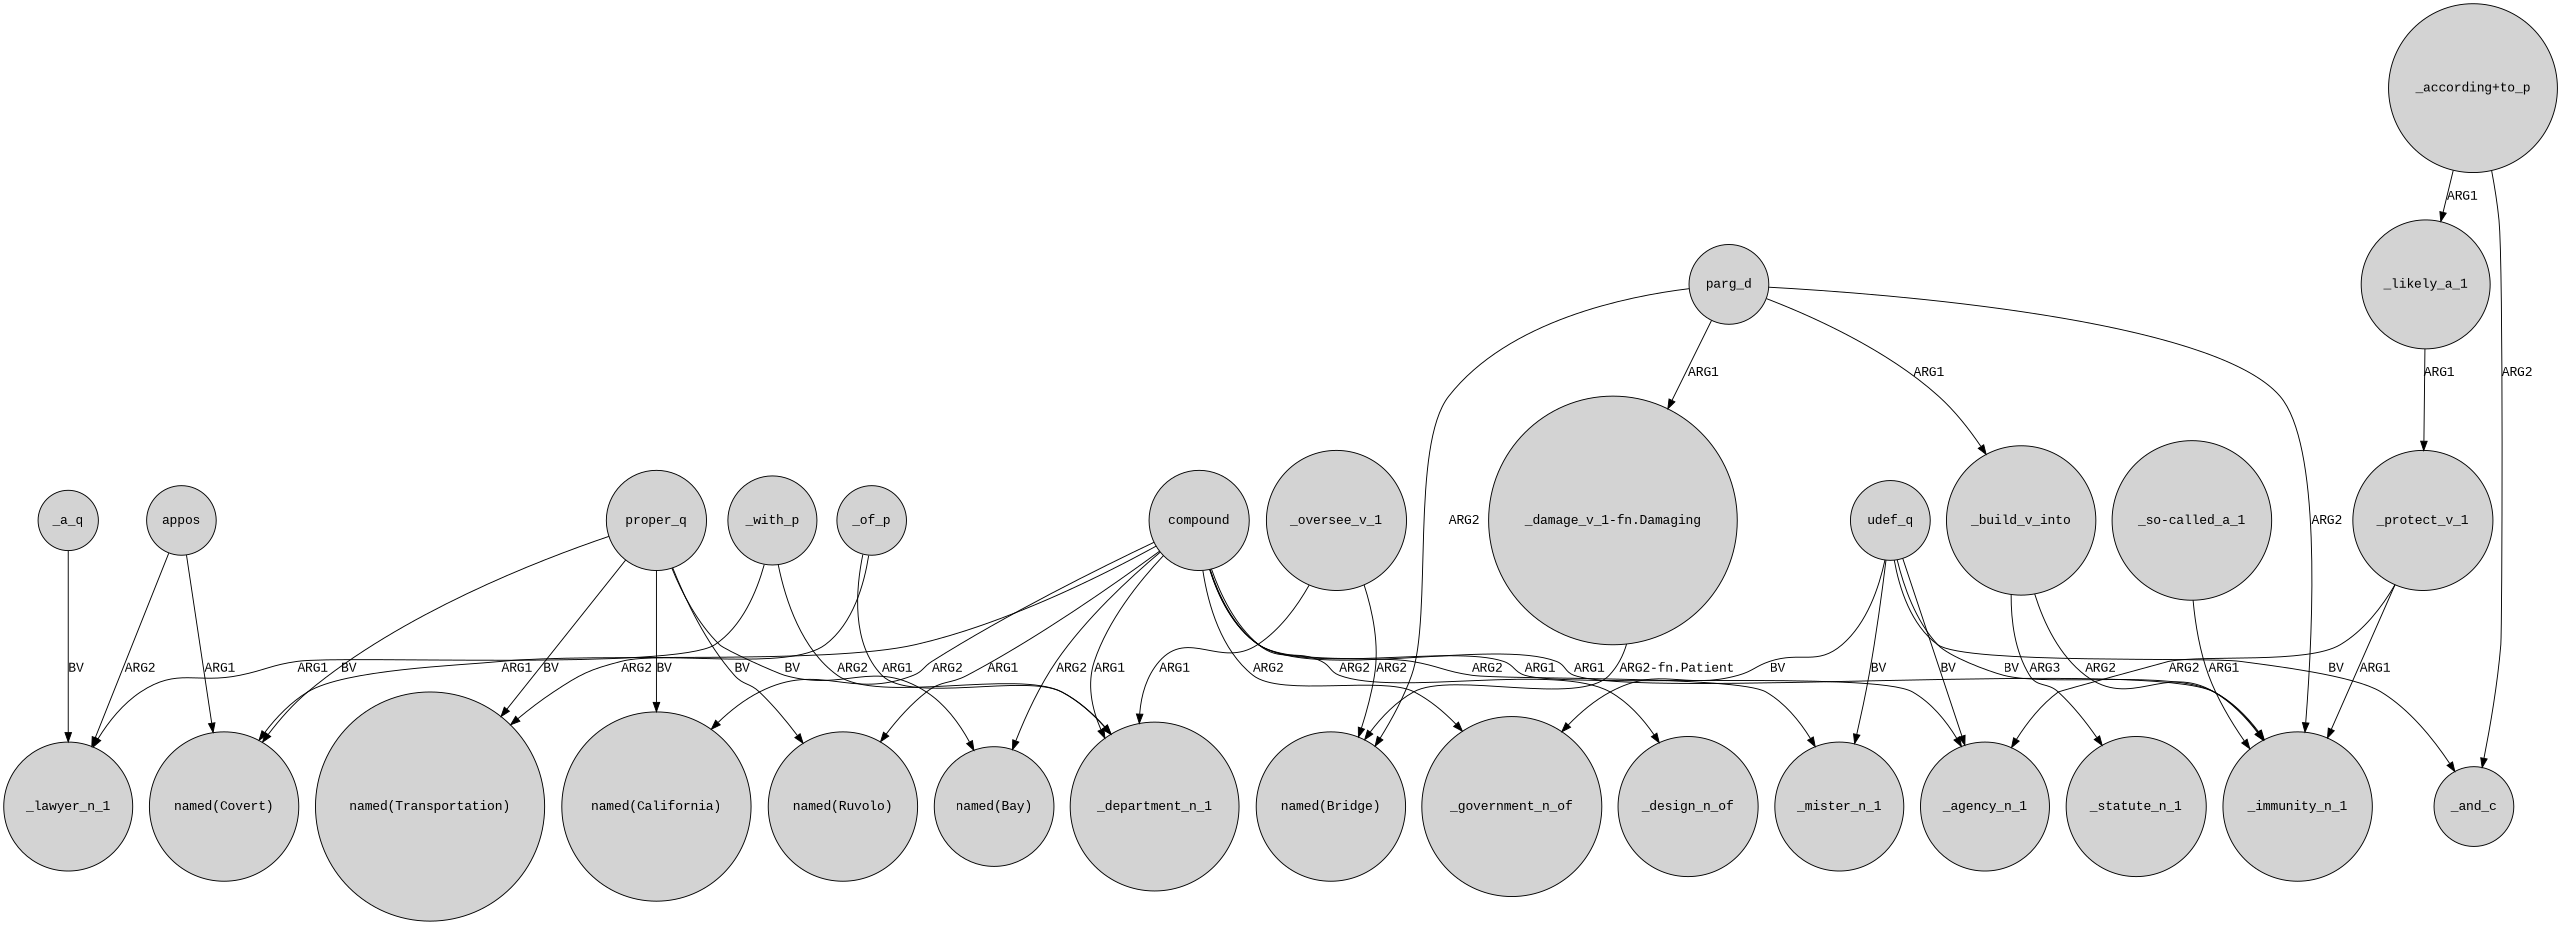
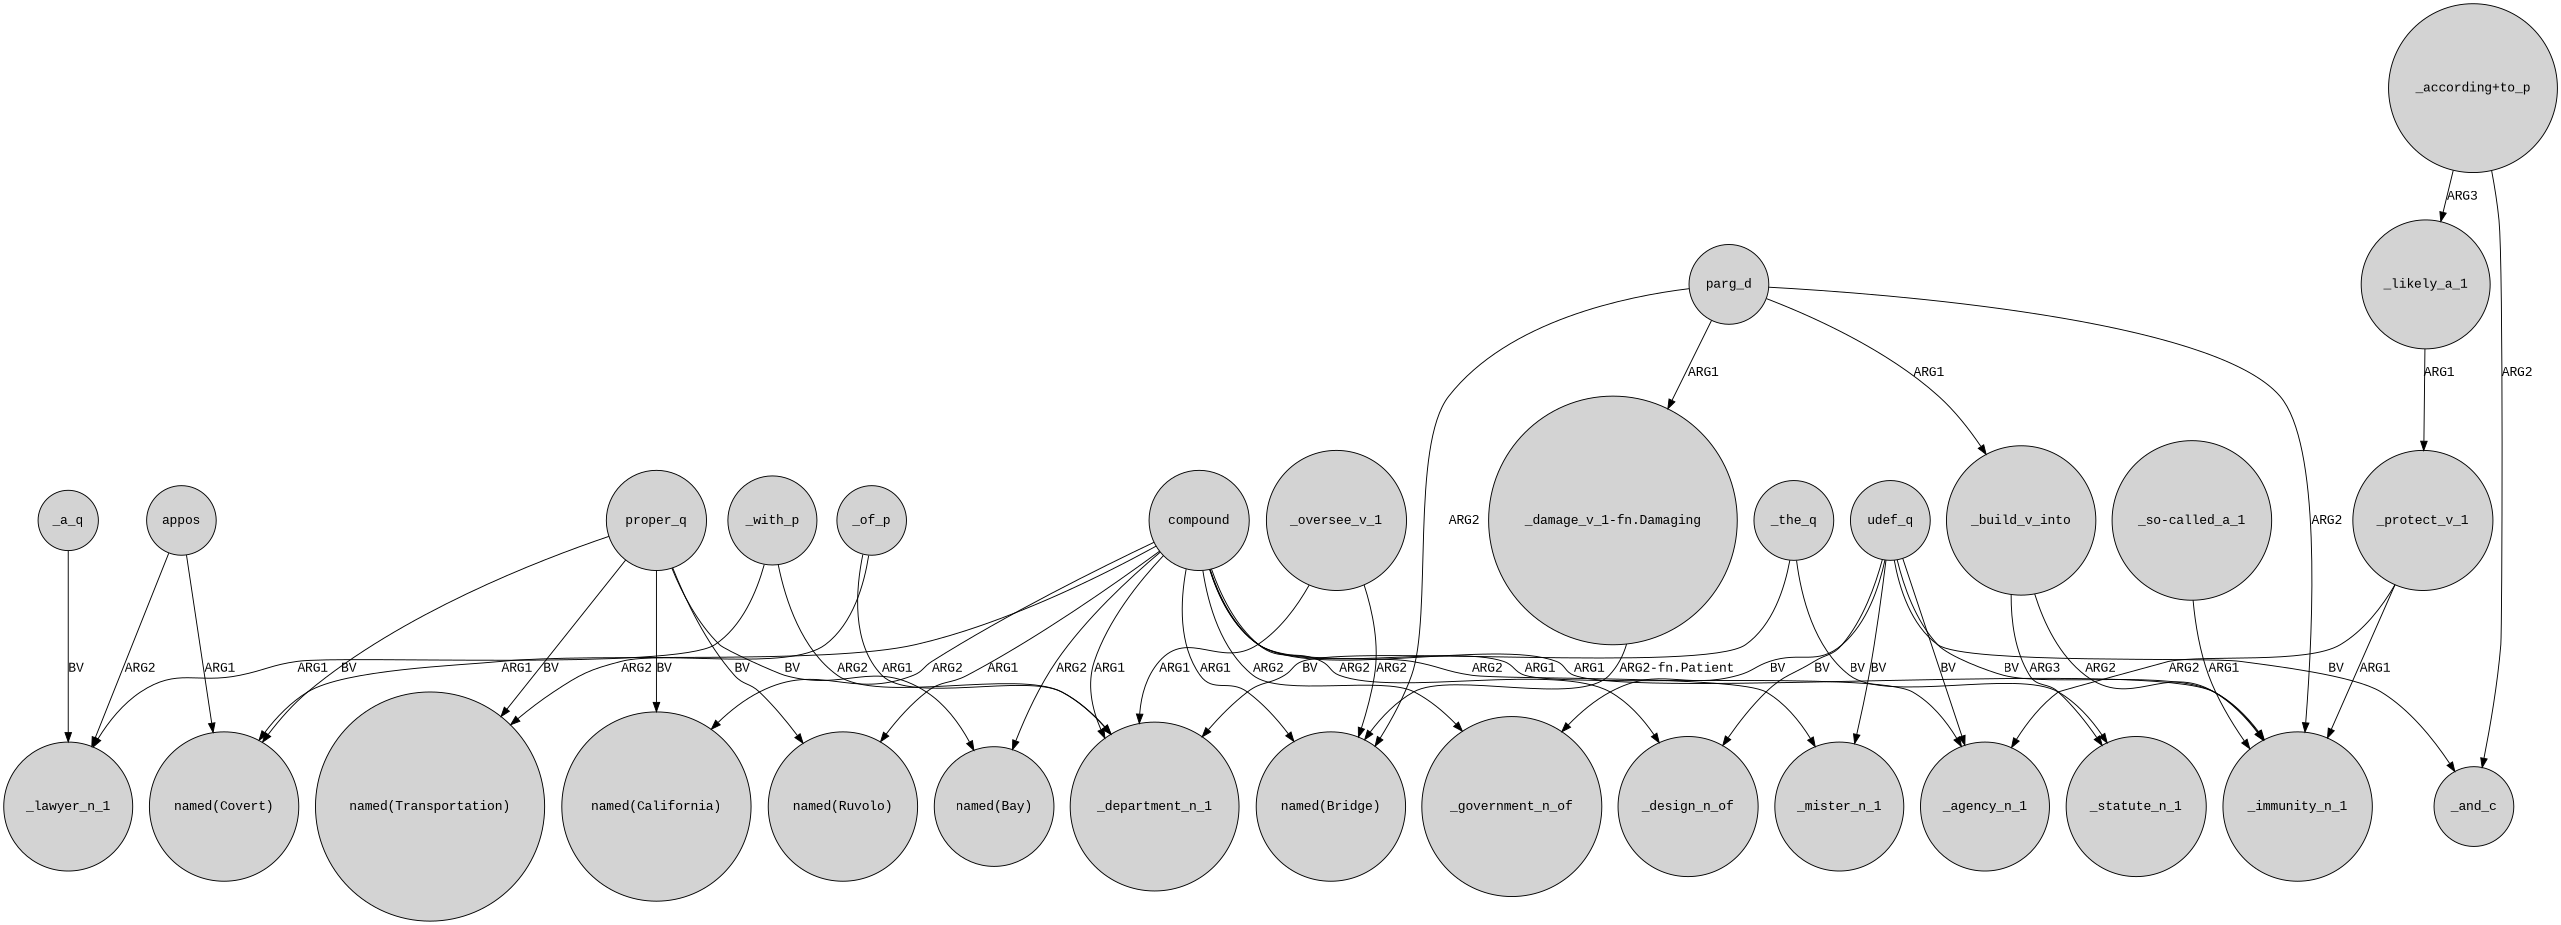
edge "_according+to_p" -> "_likely_a_1": label "ARG1" -> "ARG3"
node "_the_q": added
edge "udef_q" -> "_design_n_of": added, label "BV"
edge "compound" -> "named(Bridge)": added, label "ARG1"
